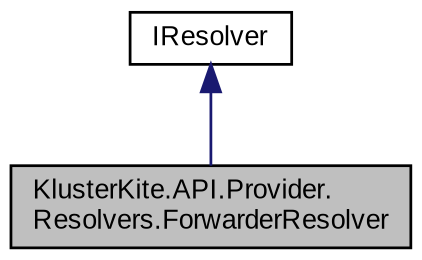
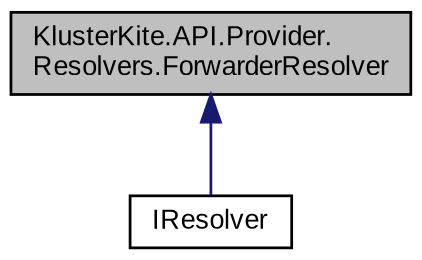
edge "KlusterKite.API.Provider. Resolvers.ForwarderResolver" -> "IResolver": reversed
